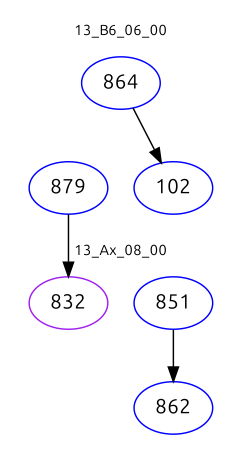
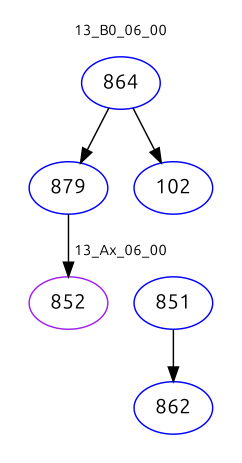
cluster "13_B6_06_00": label "13_B6_06_00" -> "13_B0_06_00"
edge "864" -> "879": added
cluster "13_Ax_08_00": label "13_Ax_08_00" -> "13_Ax_06_00"
node "832": label "832" -> "852"
